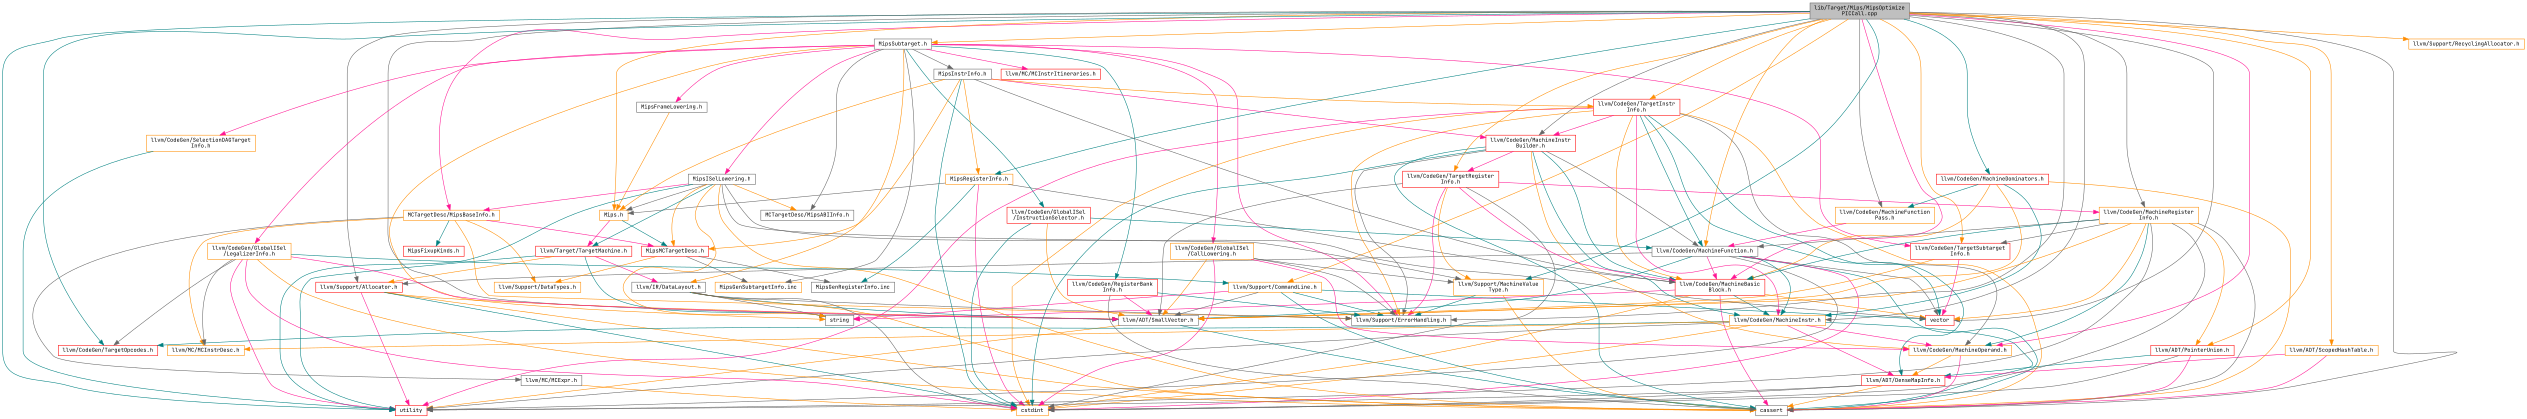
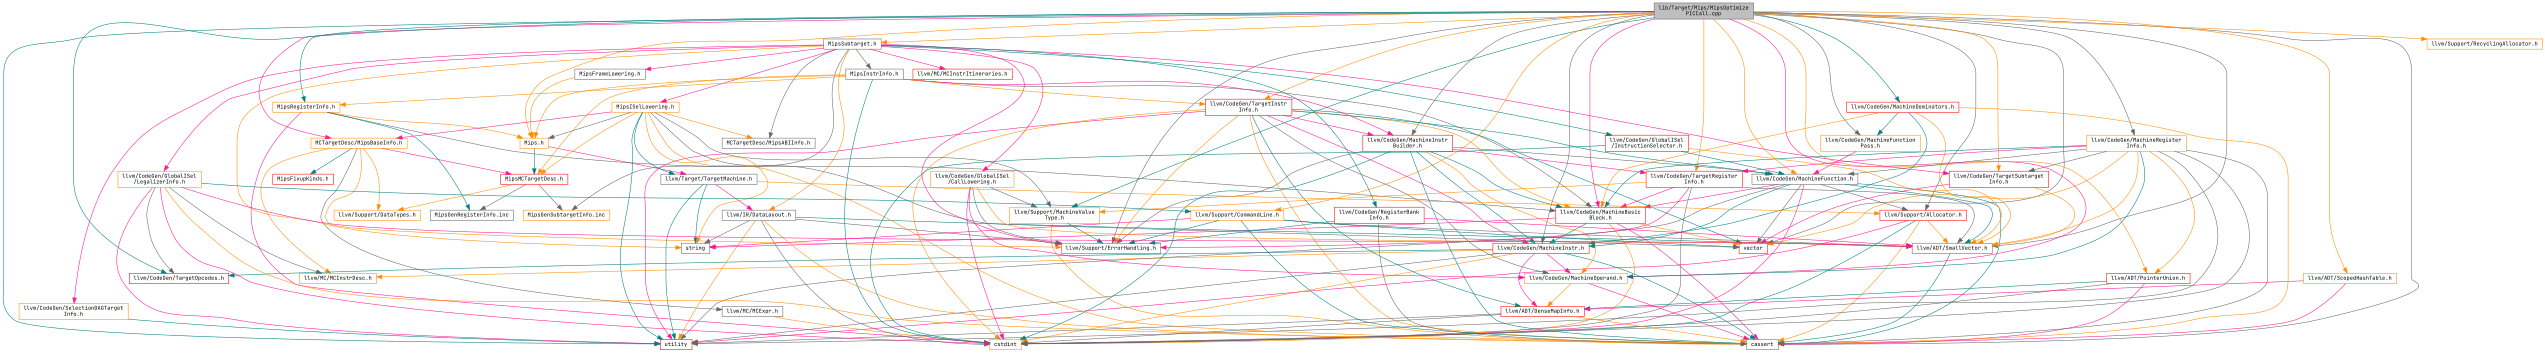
node "MipsISelLowering.h": color gray40 -> darkorange
edge "llvm/CodeGen/TargetRegister Info.h" -> "llvm/CodeGen/MachineRegister Info.h": reversed
edge "MipsRegisterInfo.h" -> "Mips.h": color gray40 -> darkorange
node "llvm/Target/TargetMachine.h": color red -> gray40
node "llvm/CodeGen/MachineInstr.h": color darkorange -> red
edge "llvm/ADT/SmallVector.h" -> "utility": now "llvm/IR/DataLayout.h" -> "utility"
